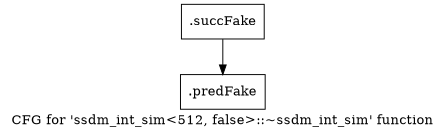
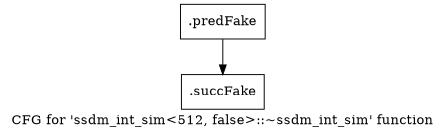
edge ".succFake" -> ".predFake": reversed
